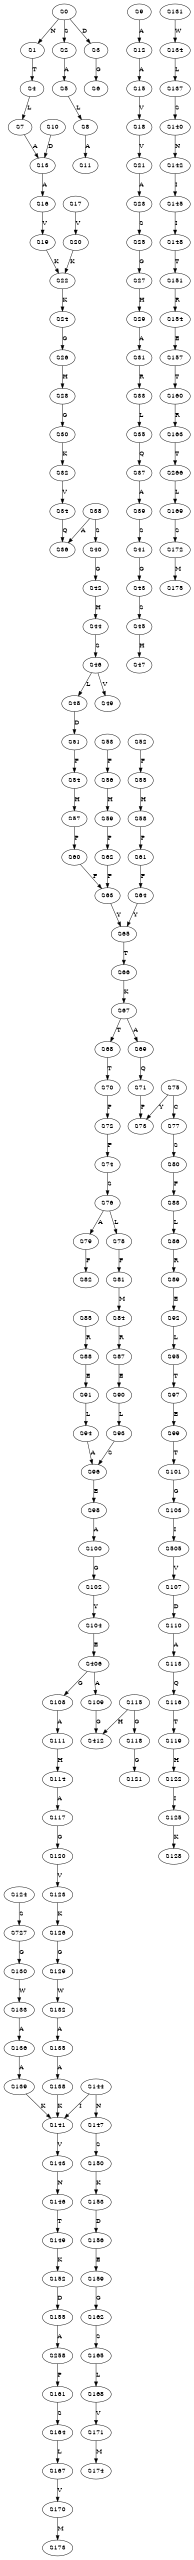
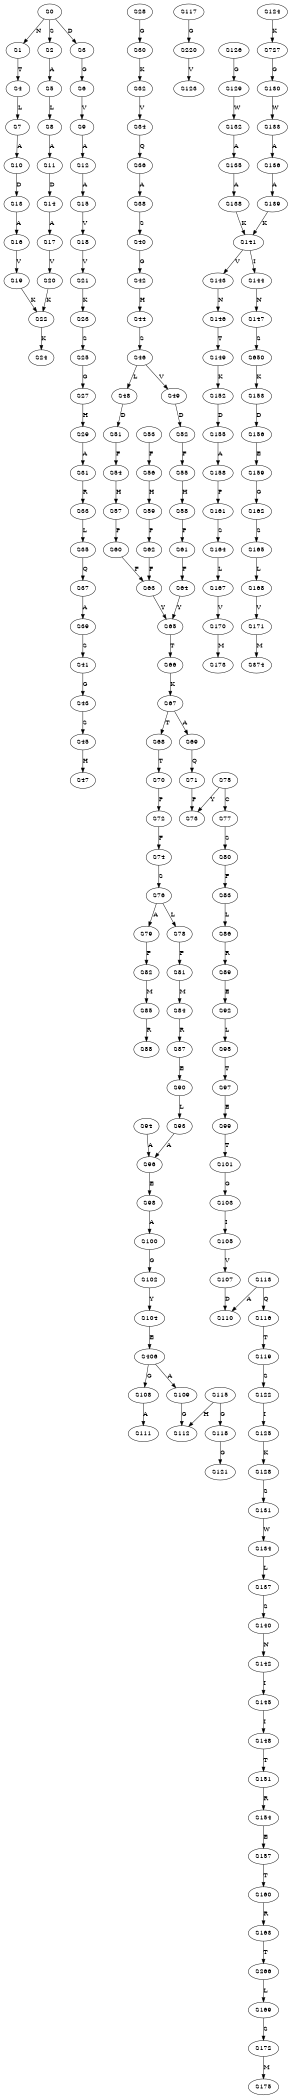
edge "S6" -> "S9": added, label "V"
edge "S7" -> "S13": now "S7" -> "S10"
edge "S21" -> "S23": label "A" -> "K"
node "S14": added
node "S26": removed
edge "S49" -> "S52": added, label "D"
edge "S38" -> "S36": reversed
edge "S82" -> "S85": added, label "M"
node "S91": removed
edge "S93" -> "S96": label "S" -> "A"
edge "S128" -> "S131": added, label "S"
node "S505": label "S505" -> "S105"
edge "S110" -> "S113": reversed
node "S412": label "S412" -> "S112"
edge "S119" -> "S122": label "H" -> "S"
node "S114": removed
node "S120": label "S120" -> "S220"
edge "S123" -> "S126": removed, label "K"
edge "S124" -> "S727": label "S" -> "K"
edge "S144" -> "S141": reversed
node "S150": label "S150" -> "S650"
node "S258": label "S258" -> "S158"
node "S174": label "S174" -> "S374"
